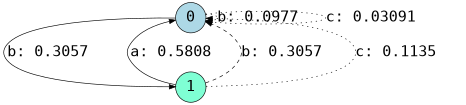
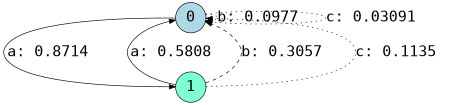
edge "0" -> "1": label "b: 0.3057   " -> "a: 0.8714   "
